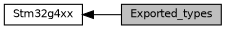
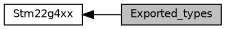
node "Stm32g4xx": label "Stm32g4xx" -> "Stm22g4xx"
